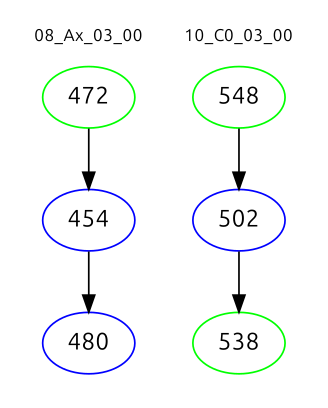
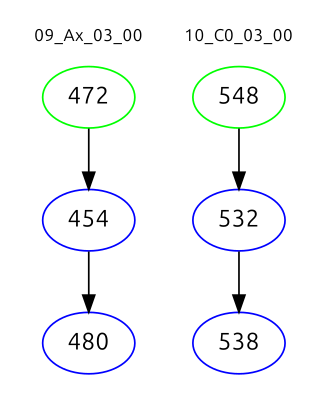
cluster "08_Ax_03_00": label "08_Ax_03_00" -> "09_Ax_03_00"
node "502": label "502" -> "532"
node "538": color green -> blue
